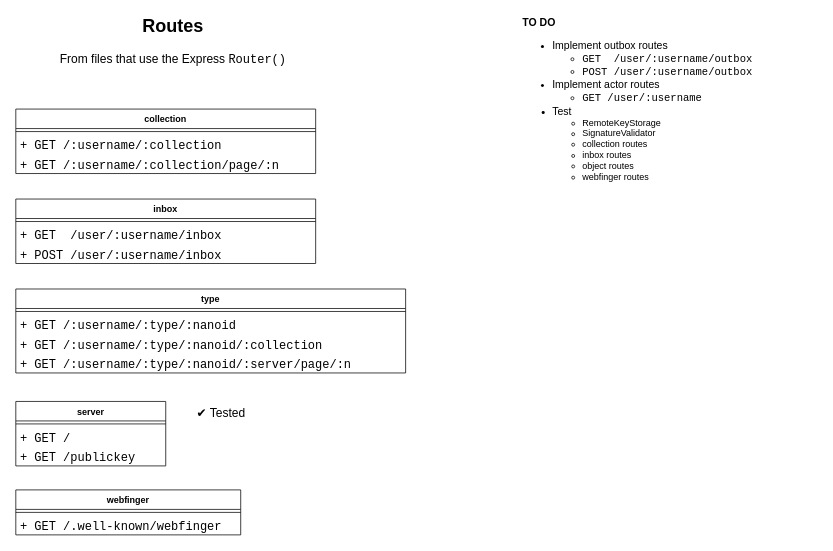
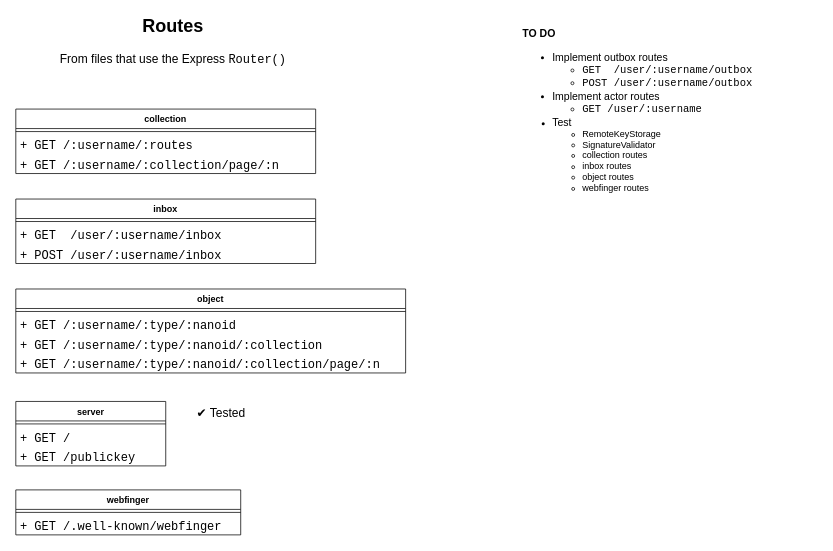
node "TO DO Implement outbox routes GET /user/:username/outbox POST /user/:username/outbox Implement actor routes GET /user/:username Test RemoteKeyStorage SignatureValidator collection routes inbox routes object routes webfinger routes": moved (669, 113) -> (669, 124)
node "+ GET /:username/:collection": label "+ GET /:username/:collection" -> "+ GET /:username/:routes"
node "type": label "type" -> "object"
node "+ GET /:username/:type/:nanoid/:server/page/:n": label "+ GET /:username/:type/:nanoid/:server/page/:n" -> "+ GET /:username/:type/:nanoid/:collection/page/:n"
